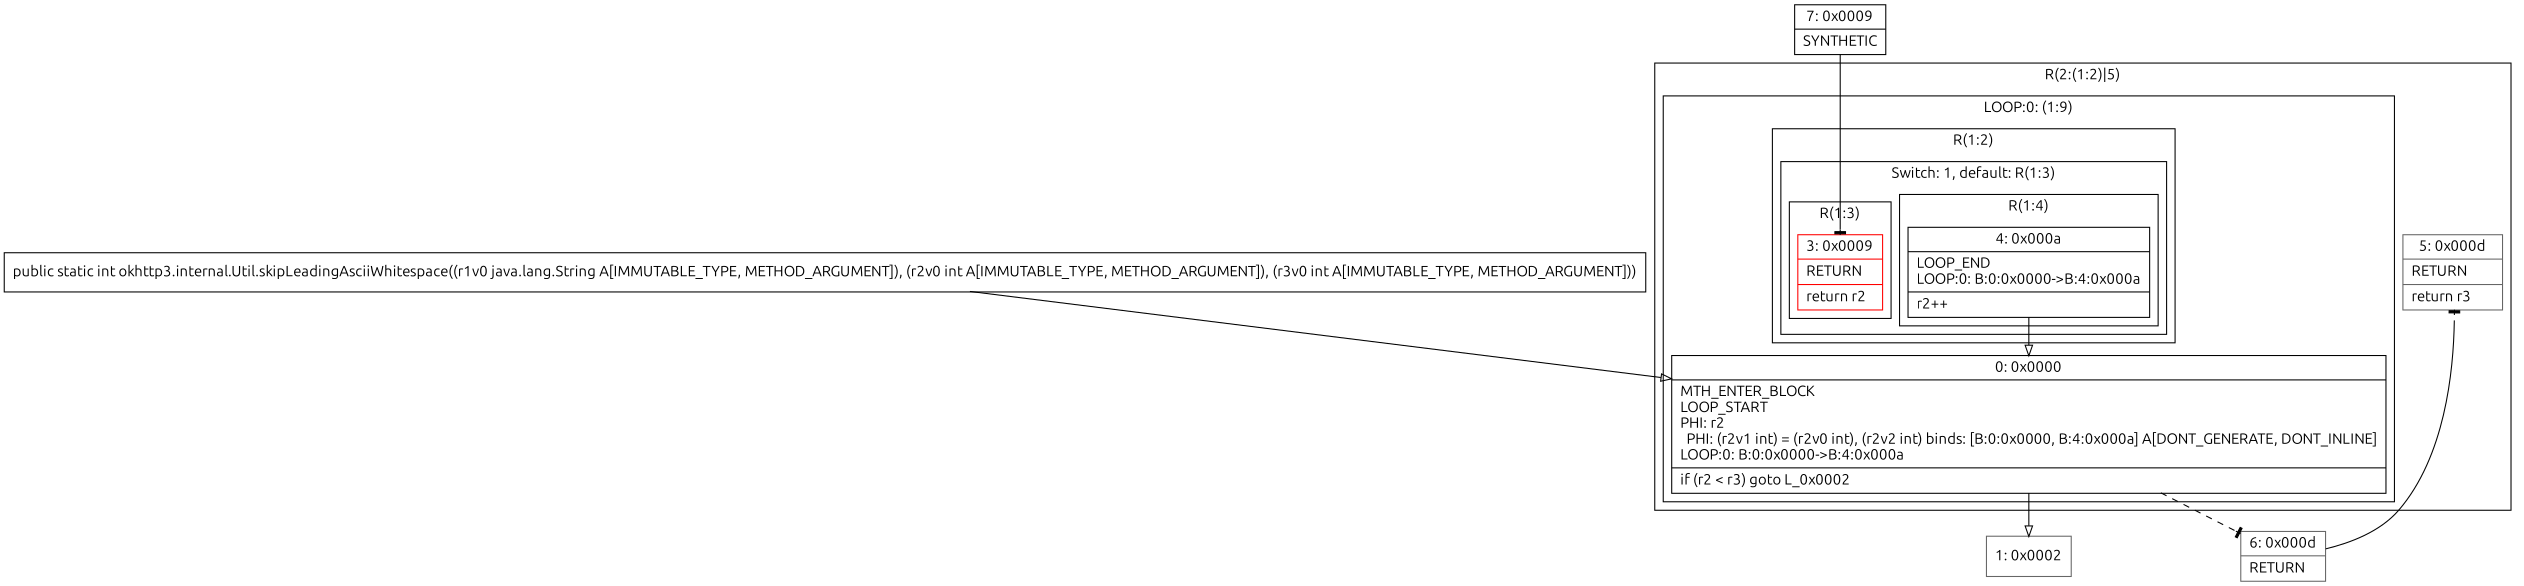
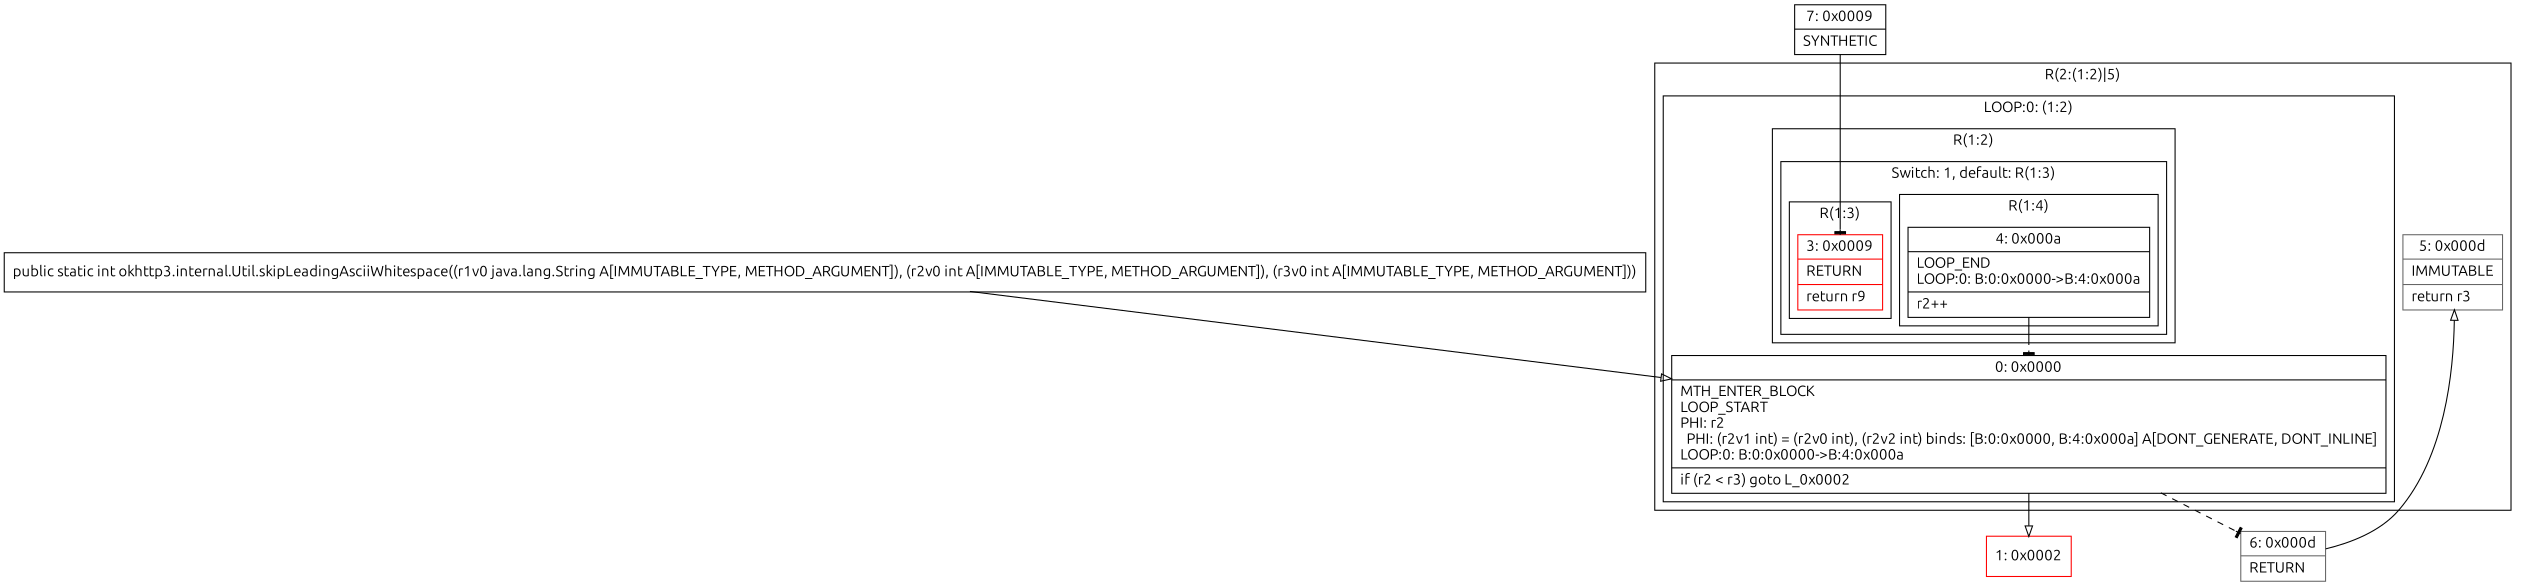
cluster "LOOP:0: (1:9)": label "LOOP:0: (1:9)" -> "LOOP:0: (1:2)"
node "5: 0x000d": text "RETURN" -> "IMMUTABLE"
node "3: 0x0009": text "return r2" -> "return r9"
edge "4: 0x000a" -> "0: 0x0000": arrowhead onormal -> tee
edge "6: 0x000d" -> "5: 0x000d": arrowhead tee -> onormal
node "1: 0x0002": color gray40 -> red
